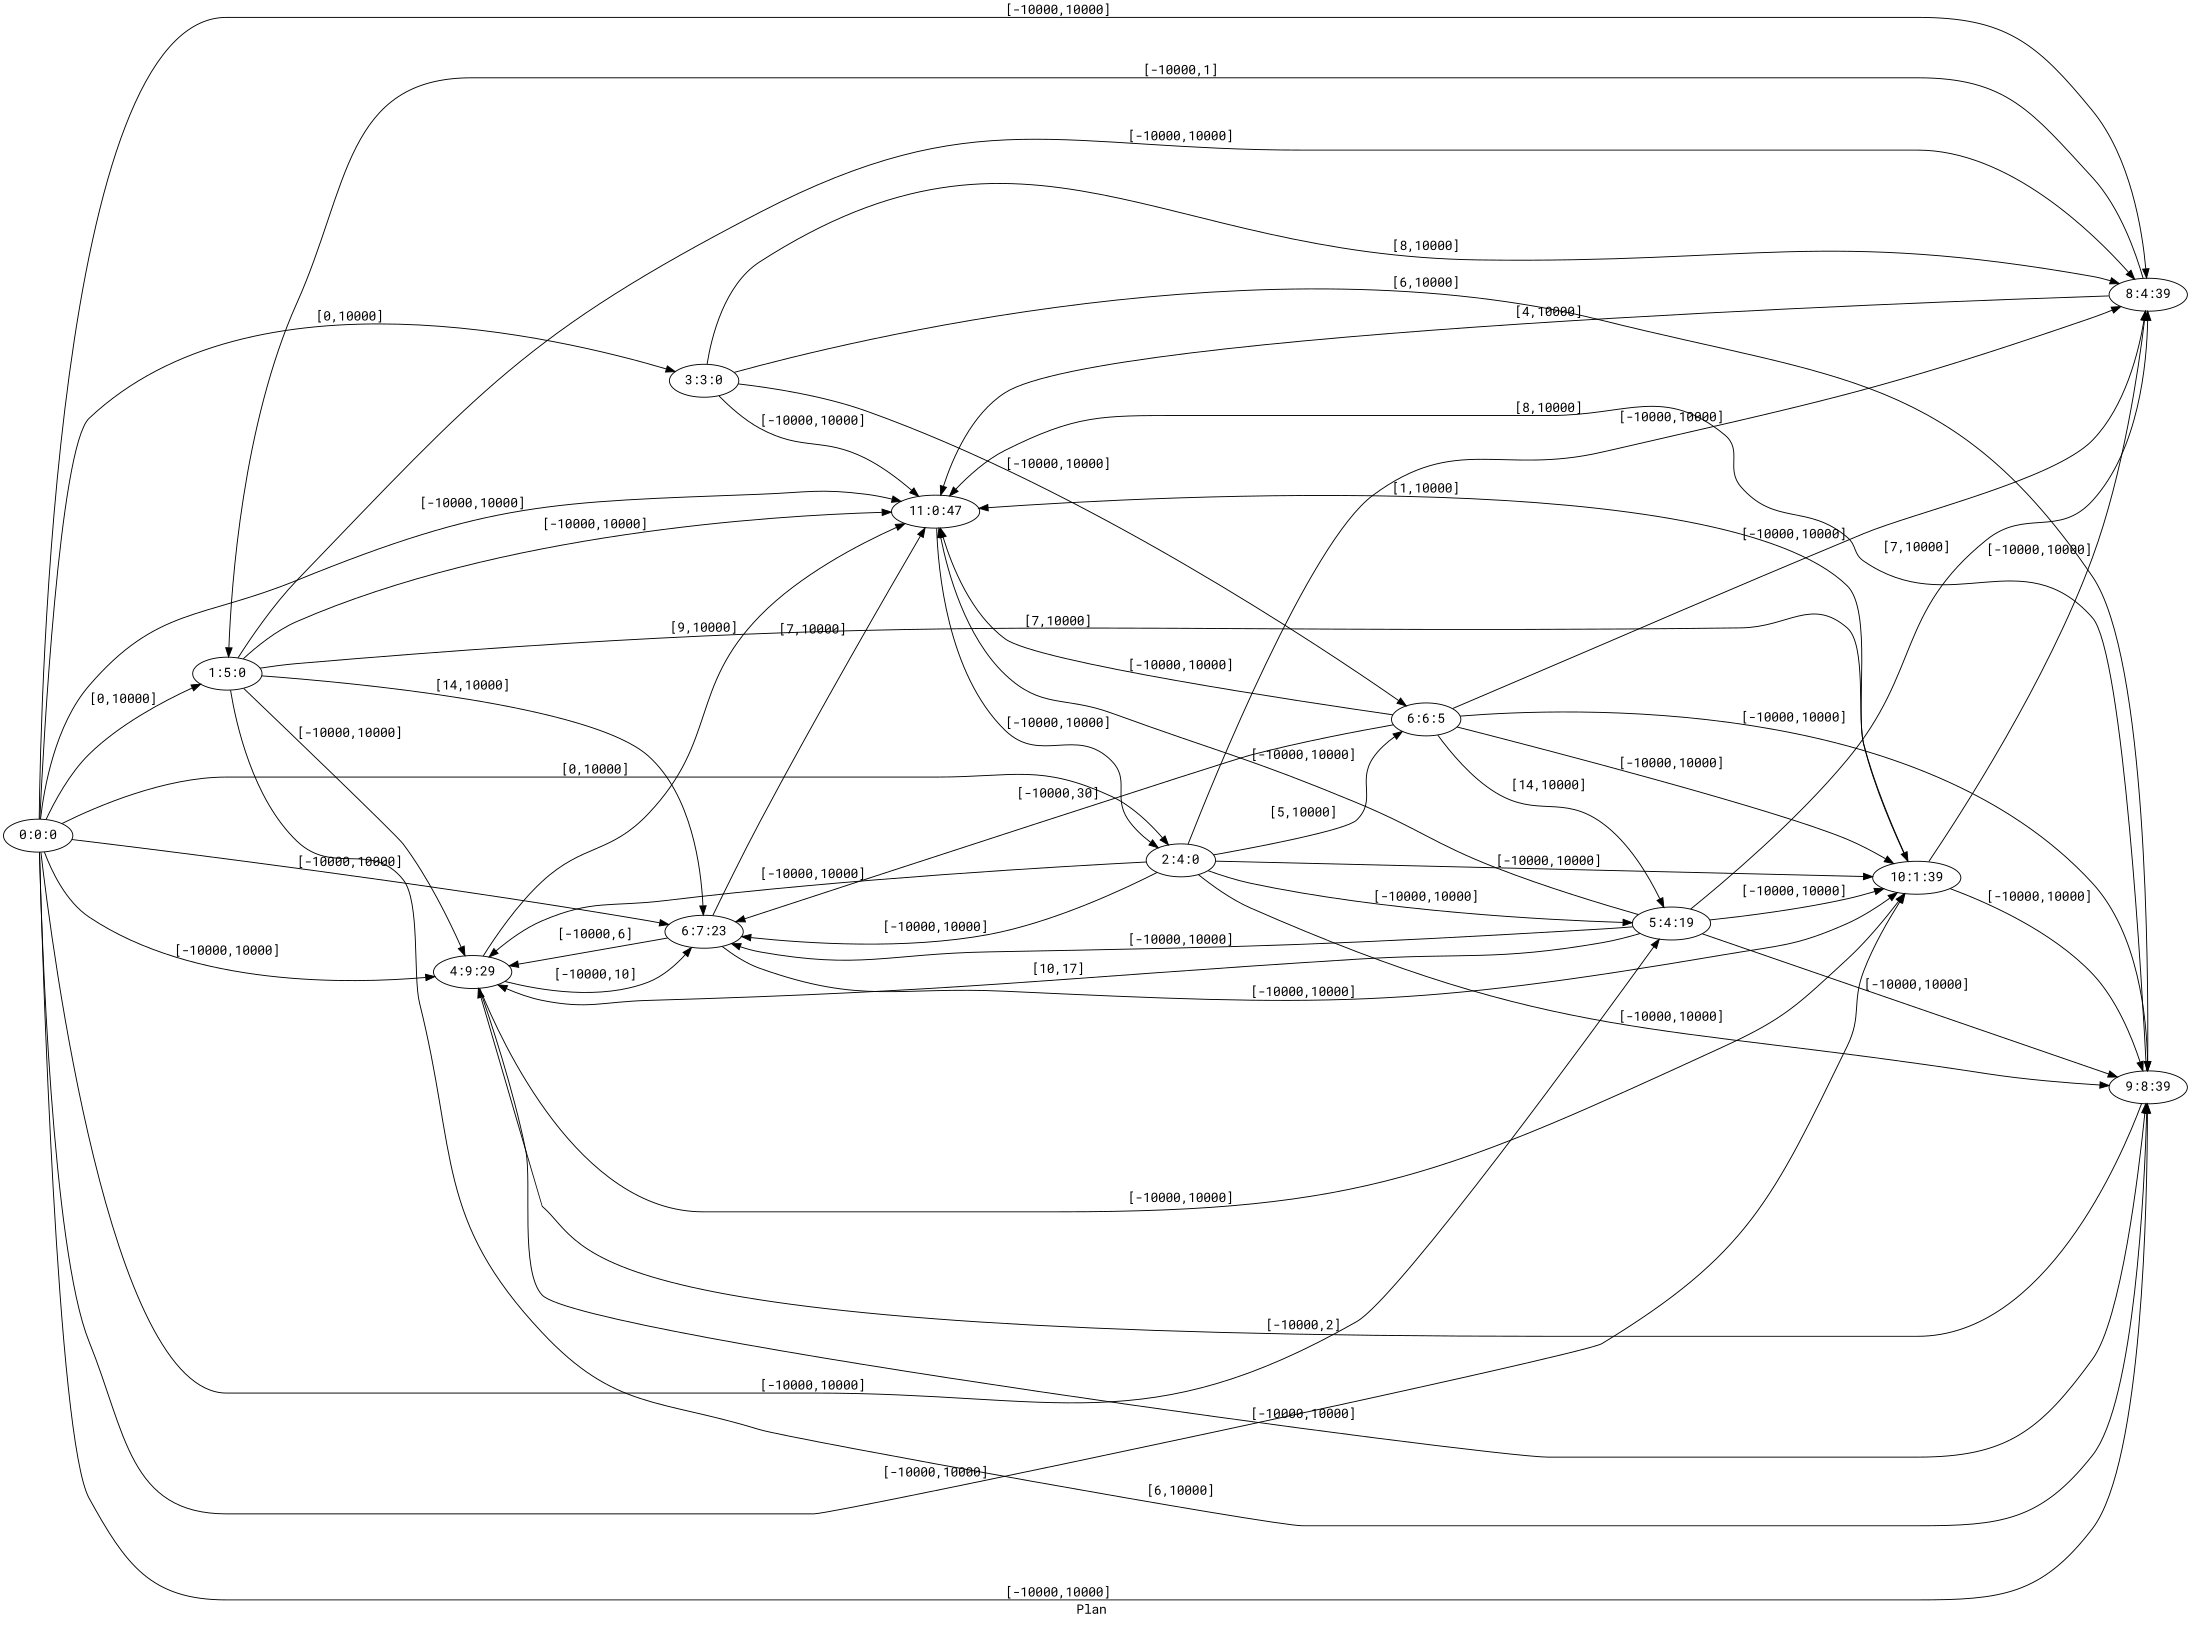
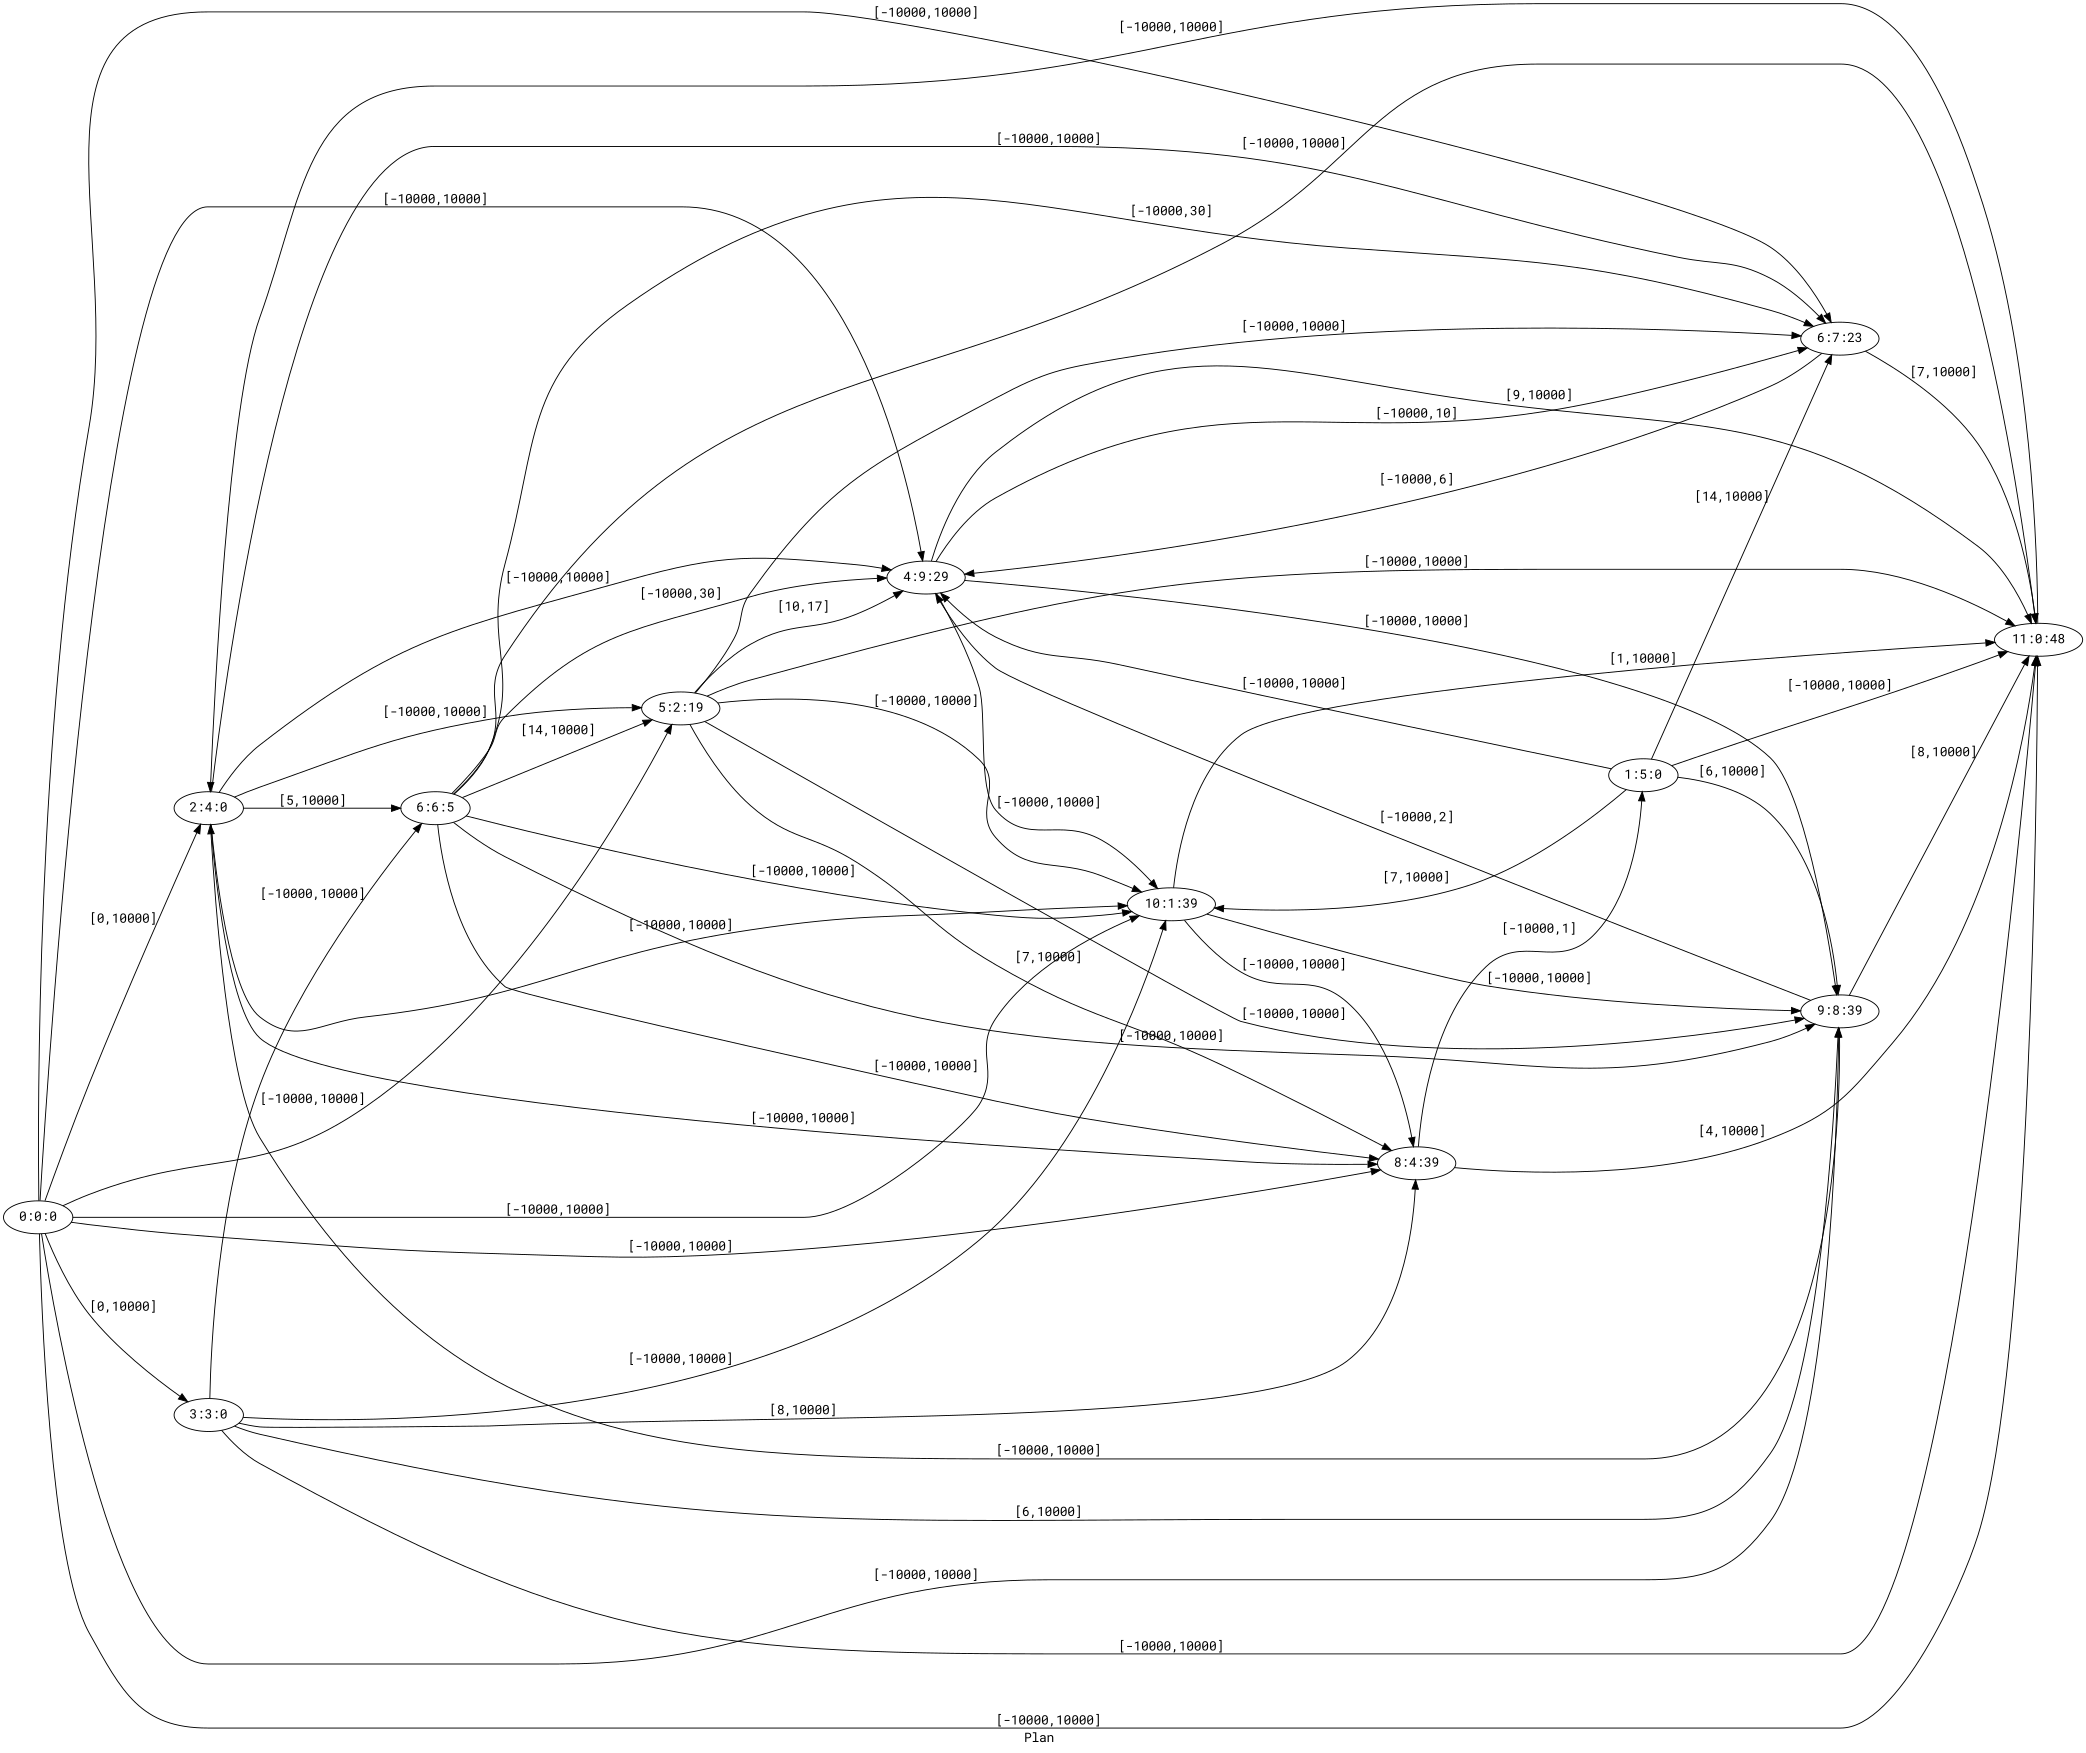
edge "1:5:0" -> "8:4:39": removed, label "[-10000,10000]"
node "11:0:47": label "11:0:47" -> "11:0:48"
edge "6:6:5" -> "4:9:29": added, label "[-10000,30]"
edge "0:0:0" -> "1:5:0": removed, label "[0,10000]"
node "5:4:19": label "5:4:19" -> "5:2:19"
edge "6:7:23" -> "10:1:39": now "3:3:0" -> "10:1:39"
edge "2:4:0" -> "9:8:39": reversed
